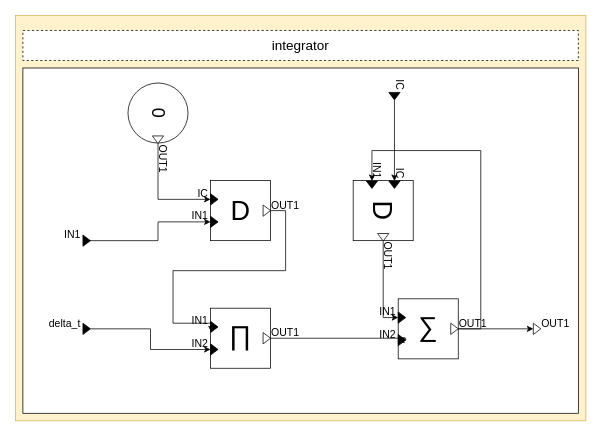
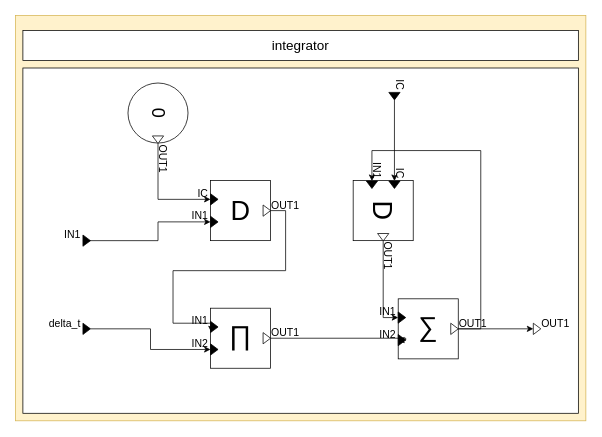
node "integrator": style dashed -> solid
